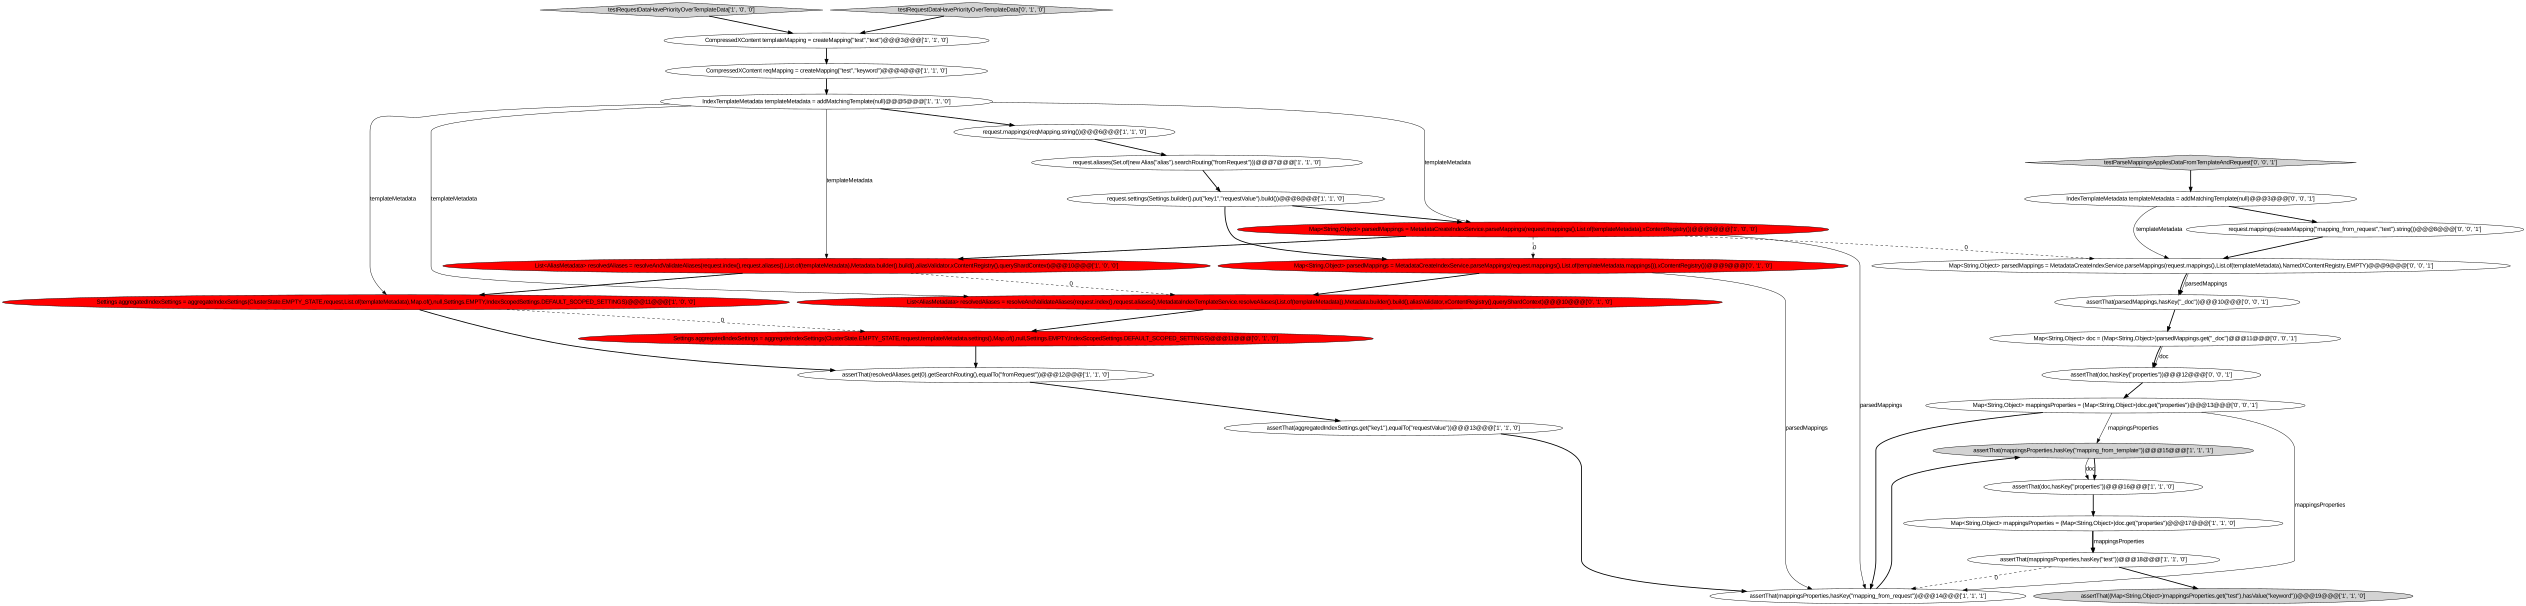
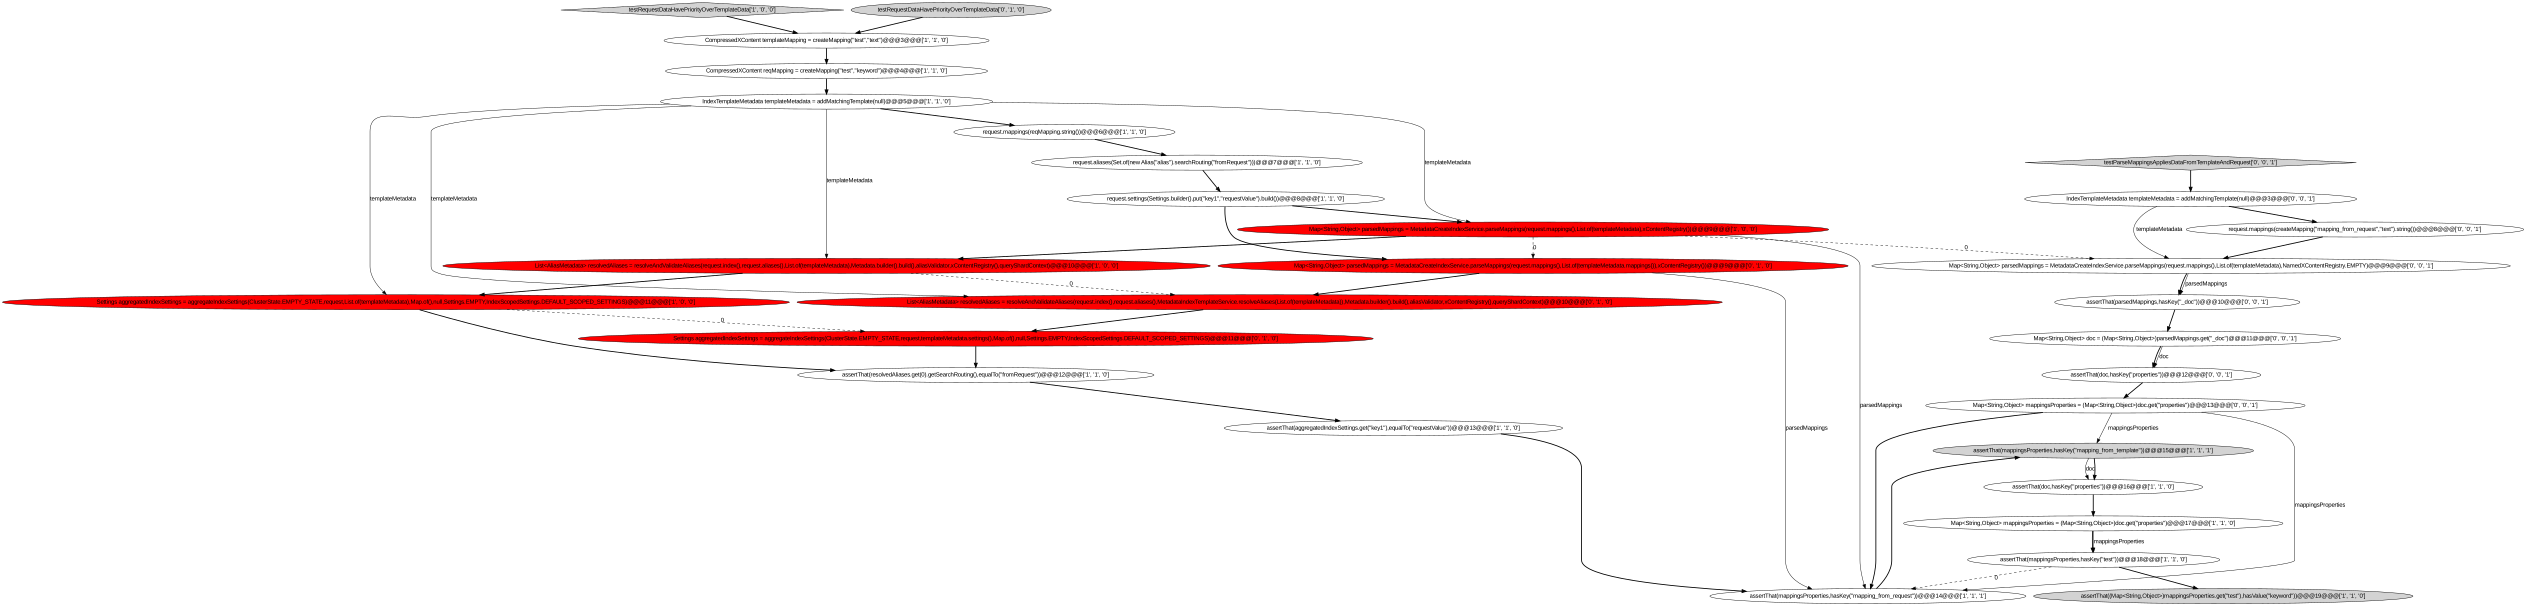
node "testRequestDataHavePriorityOverTemplateData['0', '1', '0']": shape diamond -> ellipse
